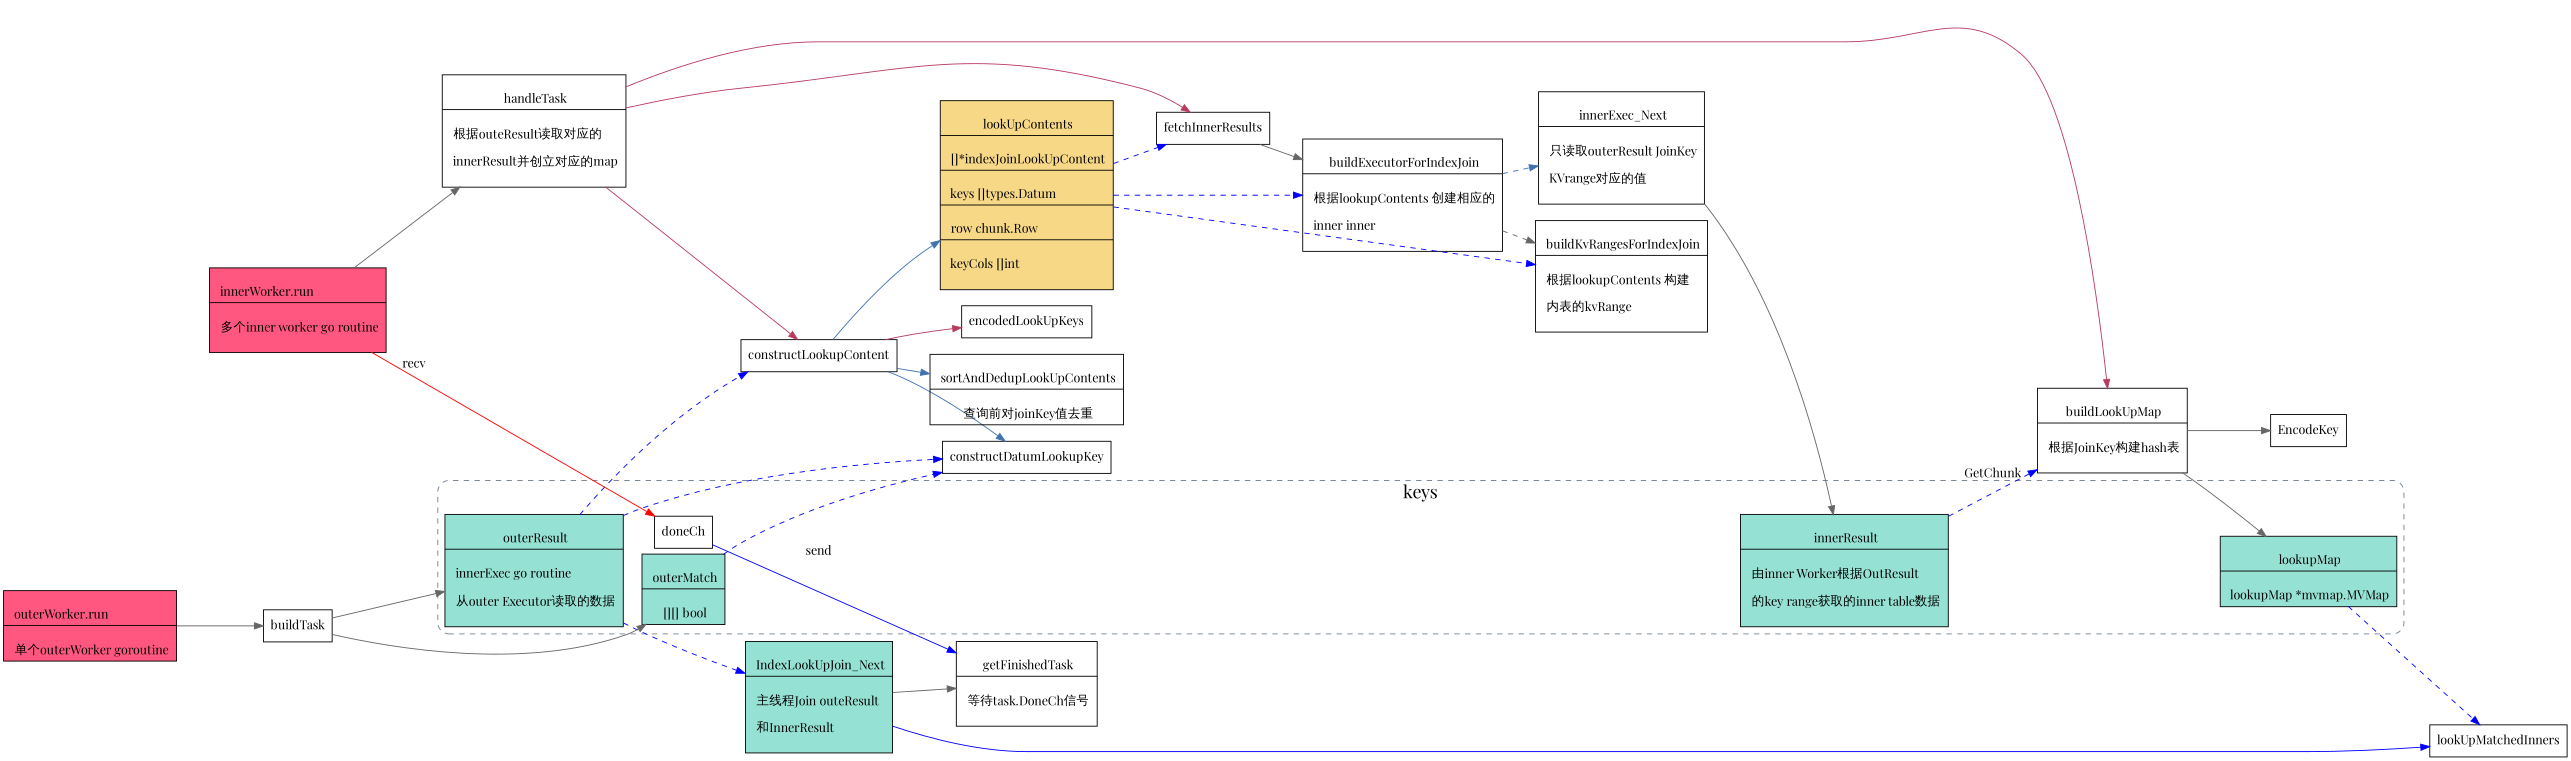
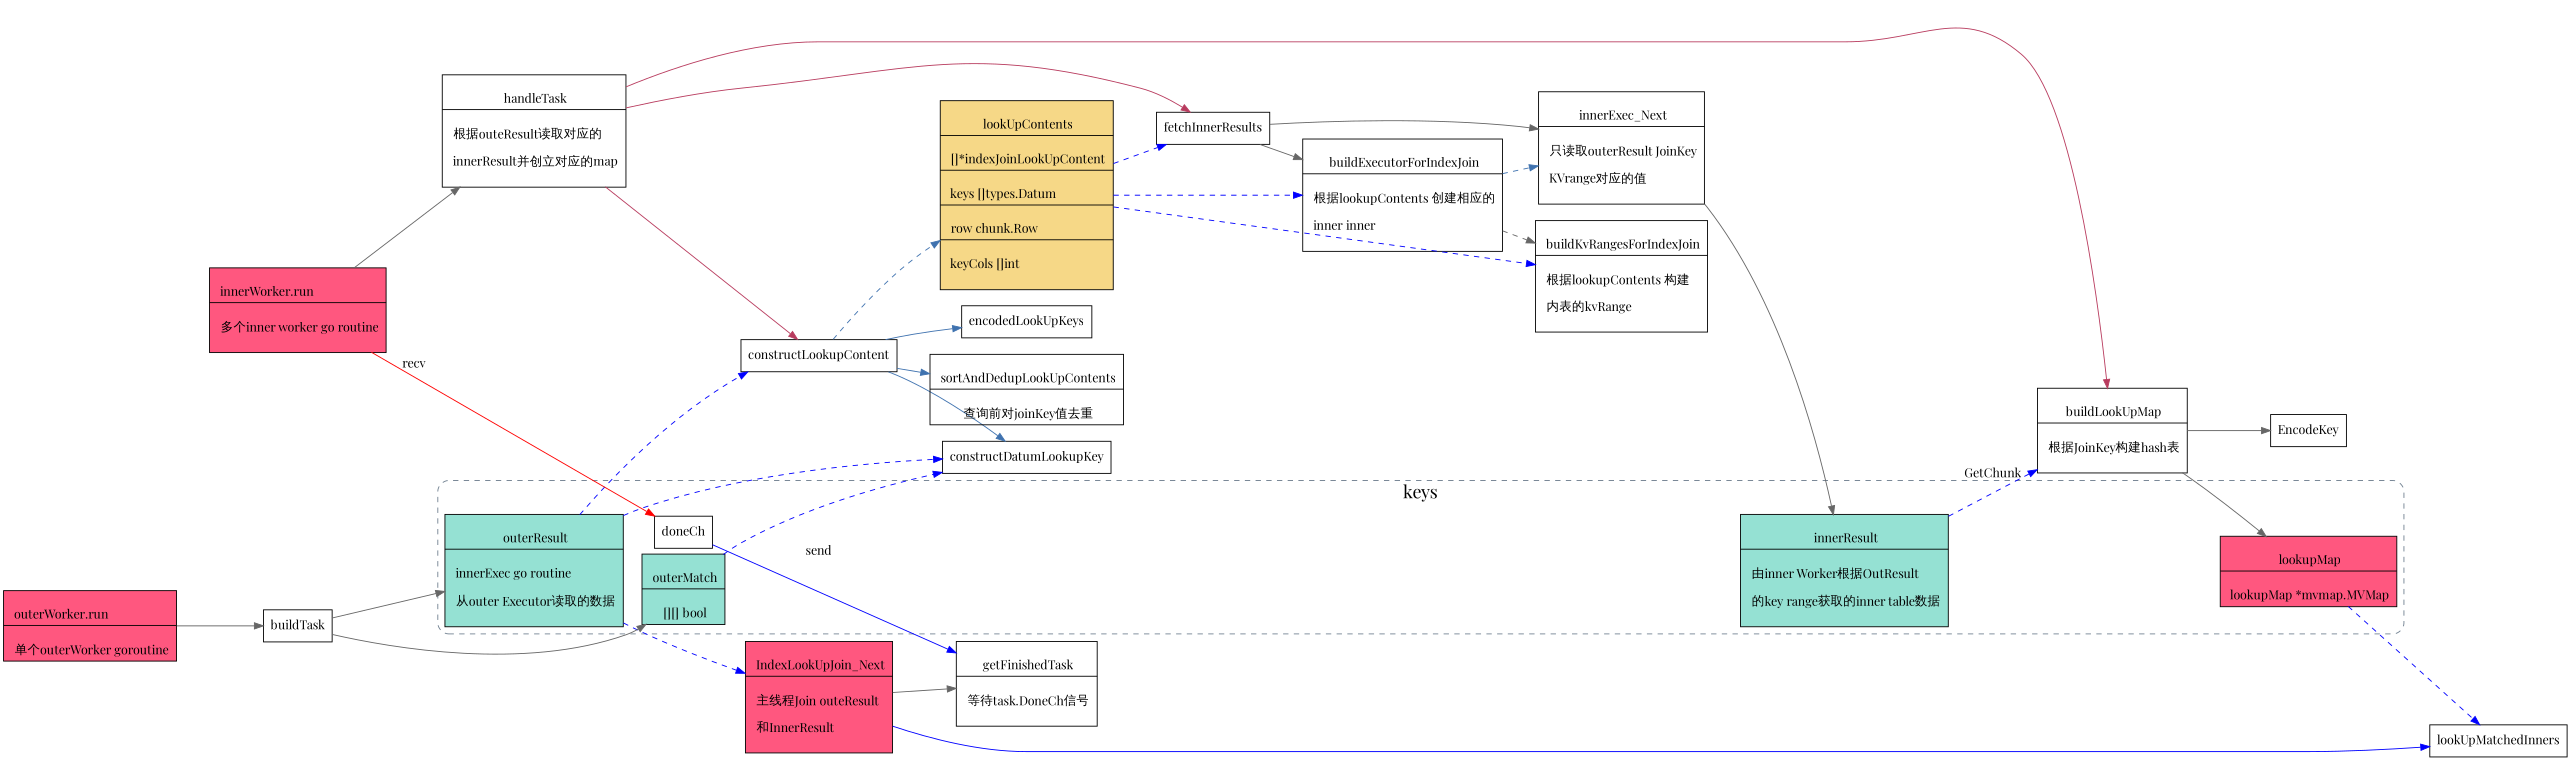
edge "fetchInnerResults" -> "innerExec_Next": added
edge "constructLookupContent" -> "lookUpContents": style solid -> dashed
edge "constructLookupContent" -> "encodedLookUpKeys": color #b83b5e -> #3f72af
node "lookupMap": fillcolor #95e1d3 -> #ff577f
node "IndexLookUpJoin_Next": fillcolor #95e1d3 -> #ff577f
